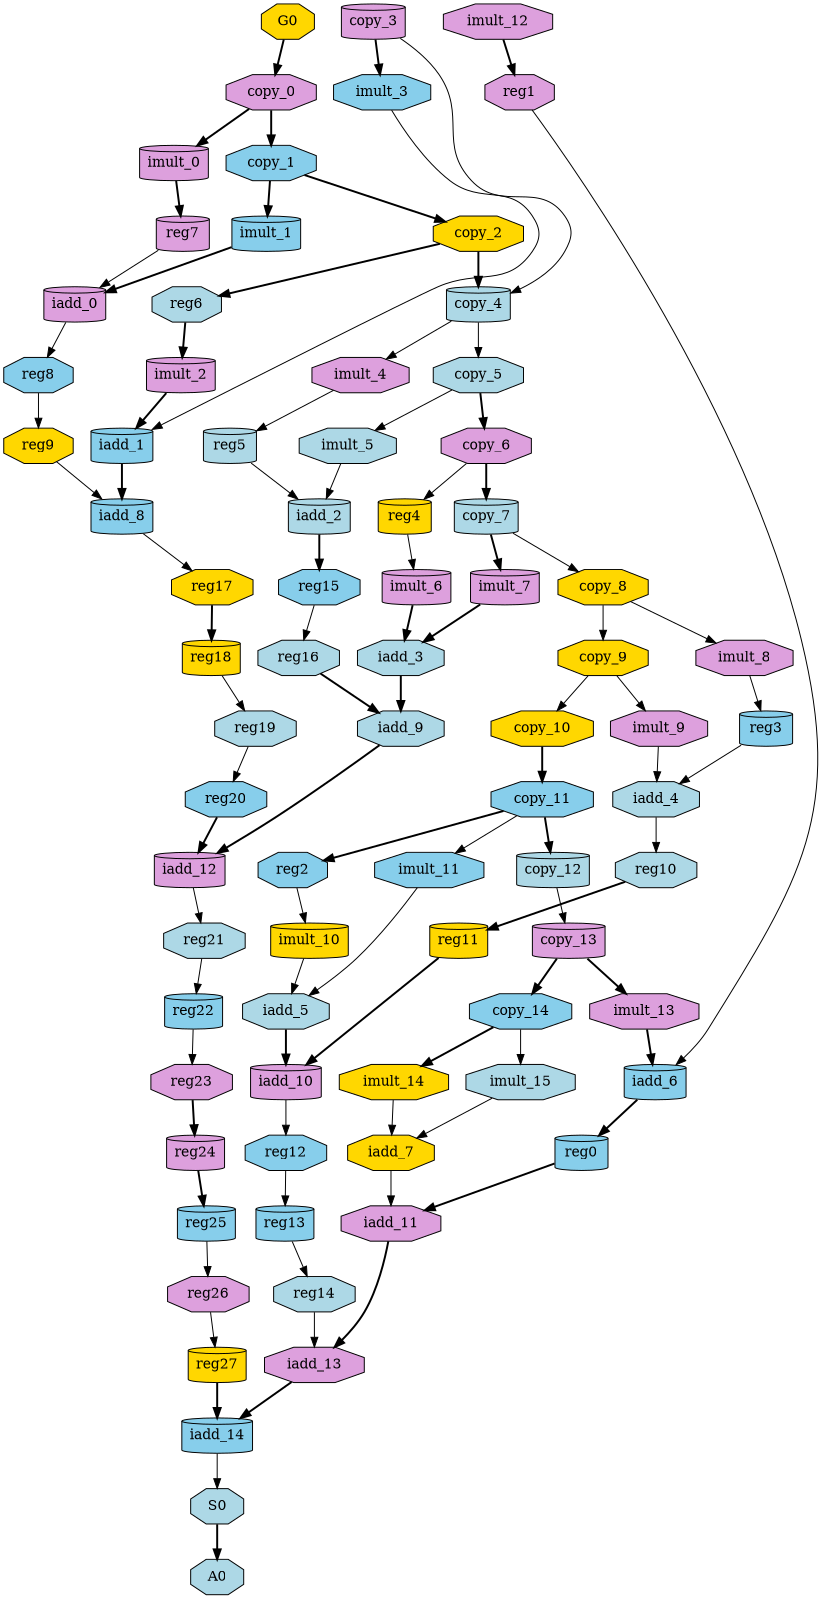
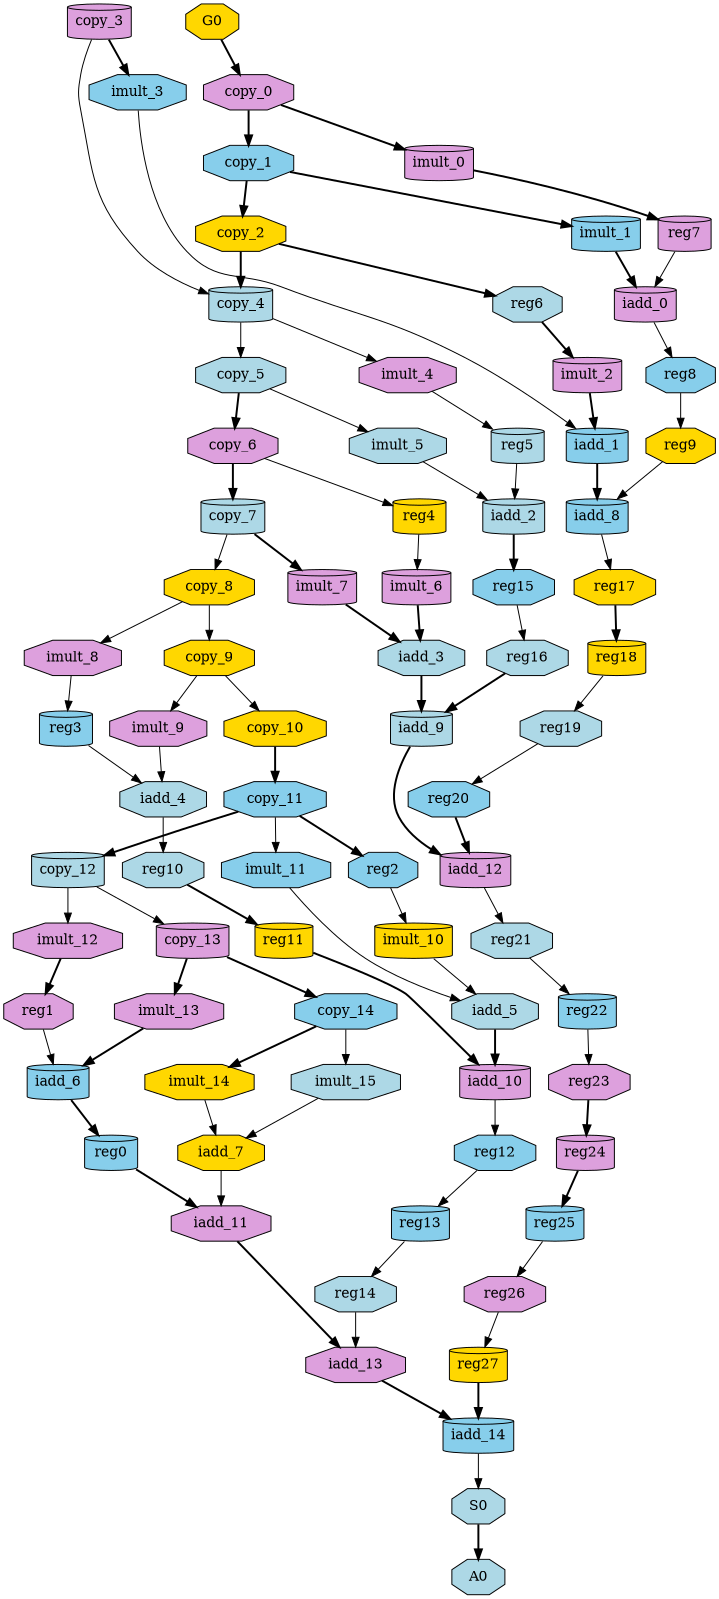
node "iadd_9": shape octagon -> cylinder
edge "copy_12" -> "imult_12": added
